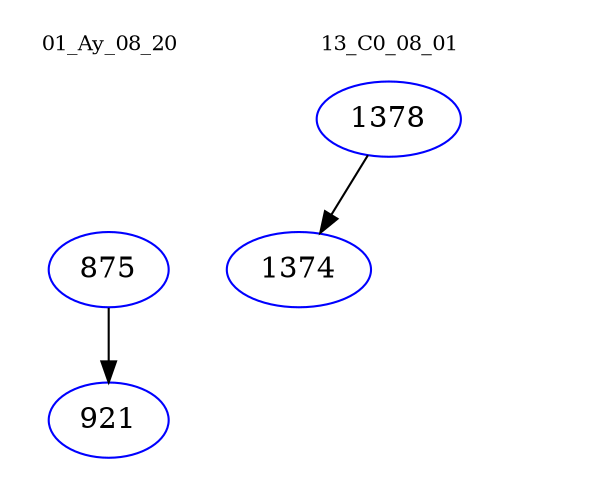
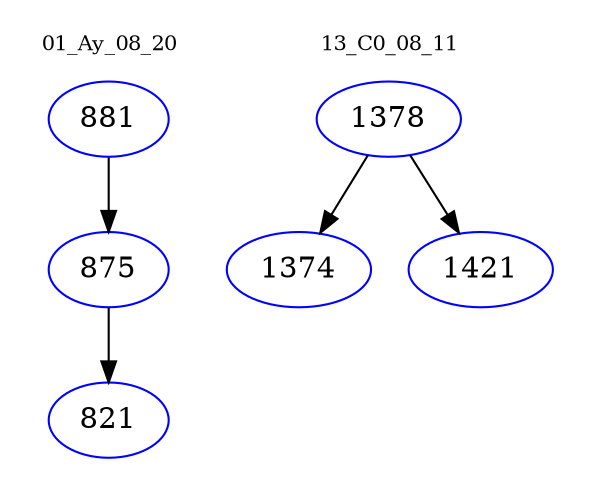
cluster "13_C0_08_01": label "13_C0_08_01" -> "13_C0_08_11"
node "881": added
node "1421": added
node "921": label "921" -> "821"
